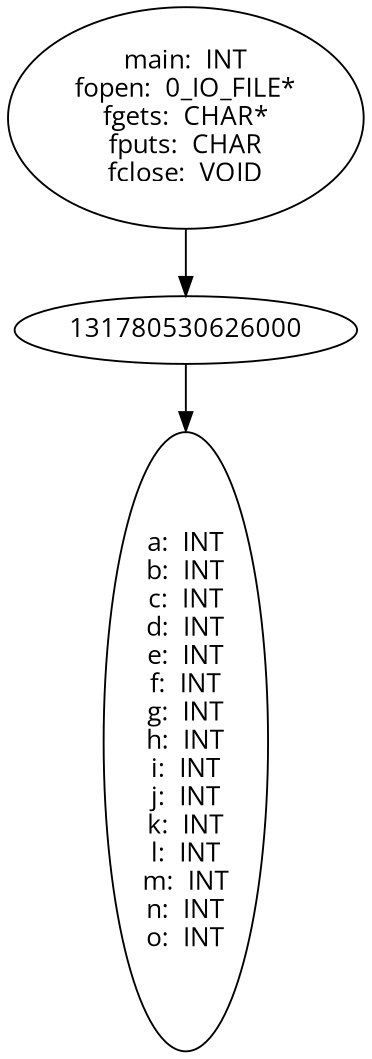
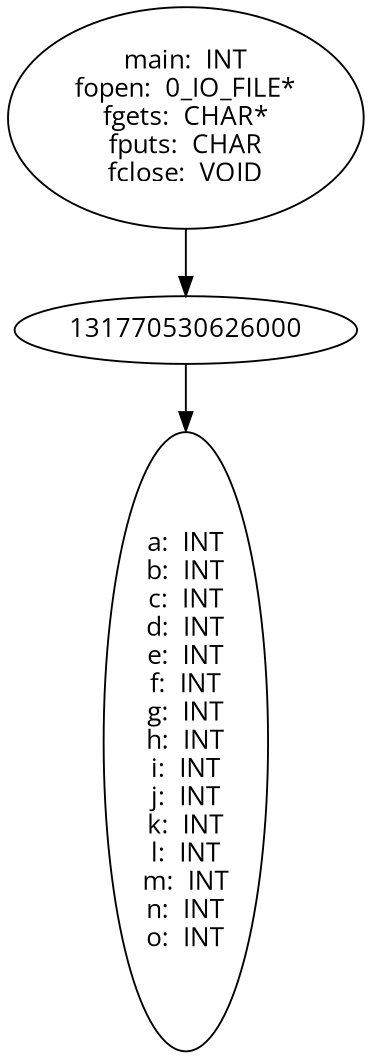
node "131780530626000": label "131780530626000" -> "131770530626000"
